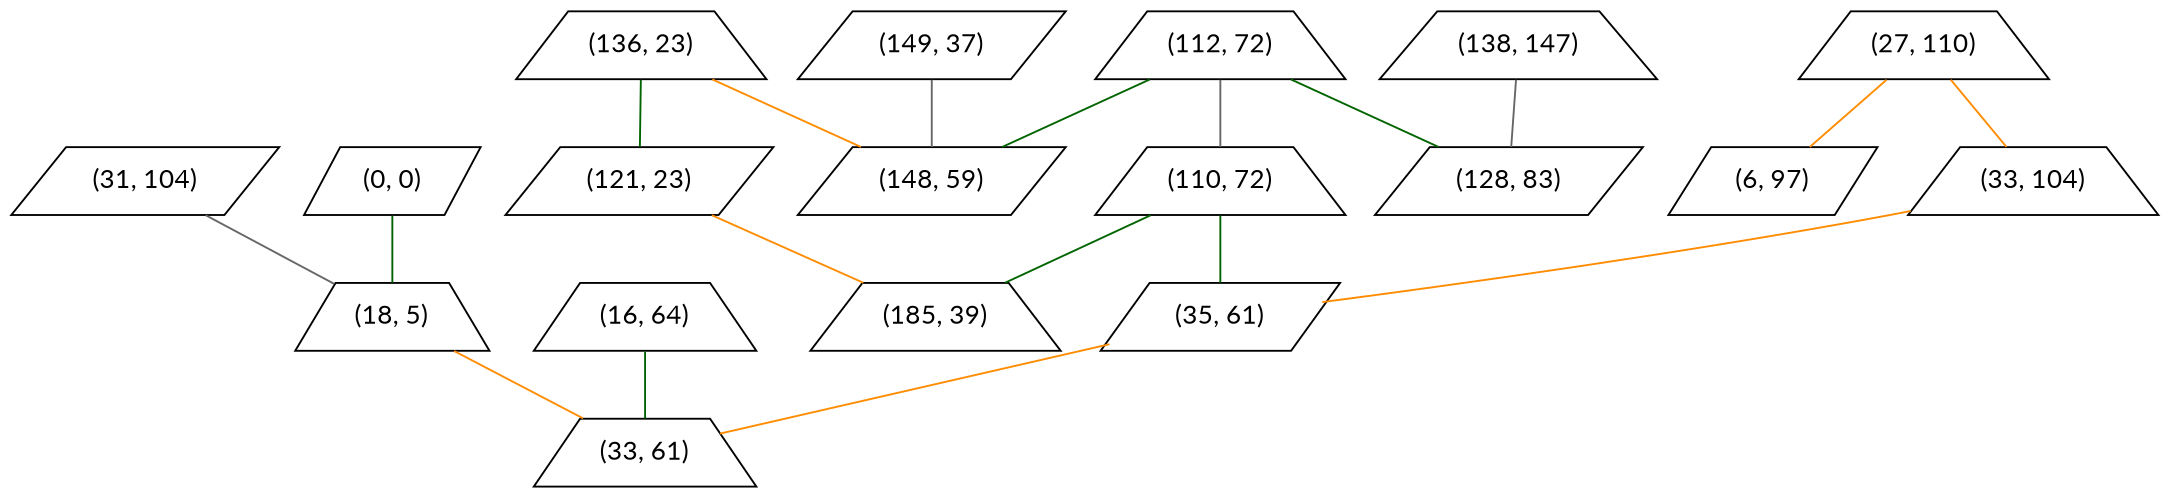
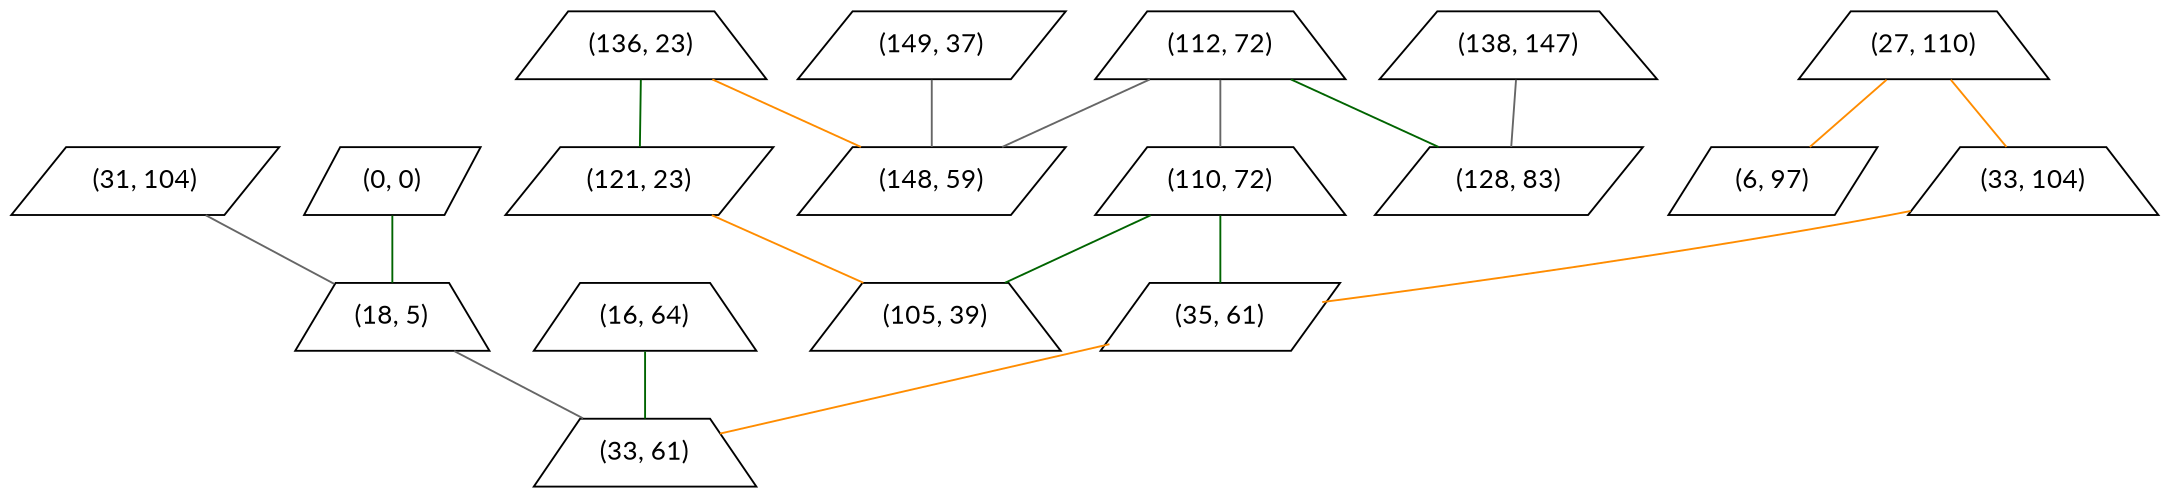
edge "(112, 72)" -- "(148, 59)": color darkgreen -> gray40
node "(185, 39)": label "(185, 39)" -> "(105, 39)"
edge "(18, 5)" -- "(33, 61)": color darkorange -> gray40
